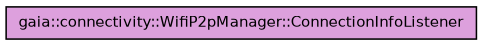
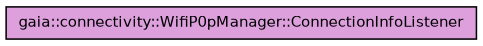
node "gaia::connectivity::WifiP2pManager::ConnectionInfoListener": label "gaia::connectivity::WifiP2pManager::ConnectionInfoListener" -> "gaia::connectivity::WifiP0pManager::ConnectionInfoListener"
